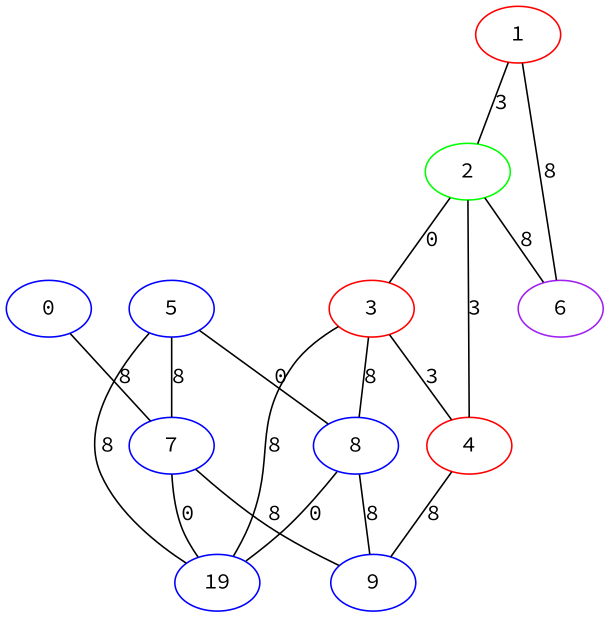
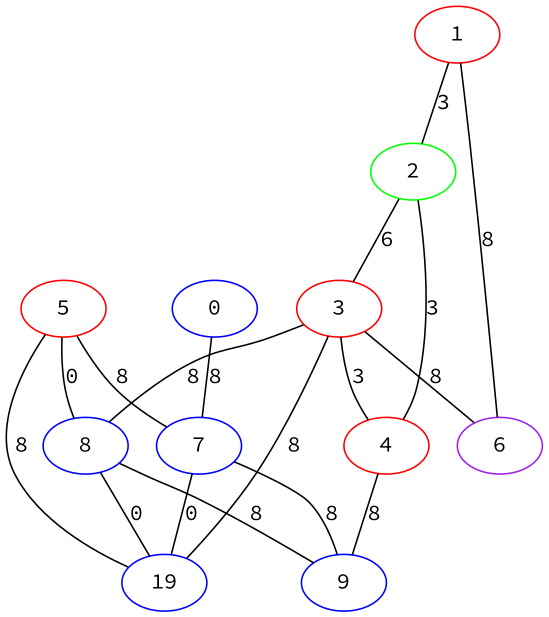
edge "2" -- "3": label "0" -> "6"
edge "2" -- "6": now "3" -- "6"
node "5": color blue -> red
